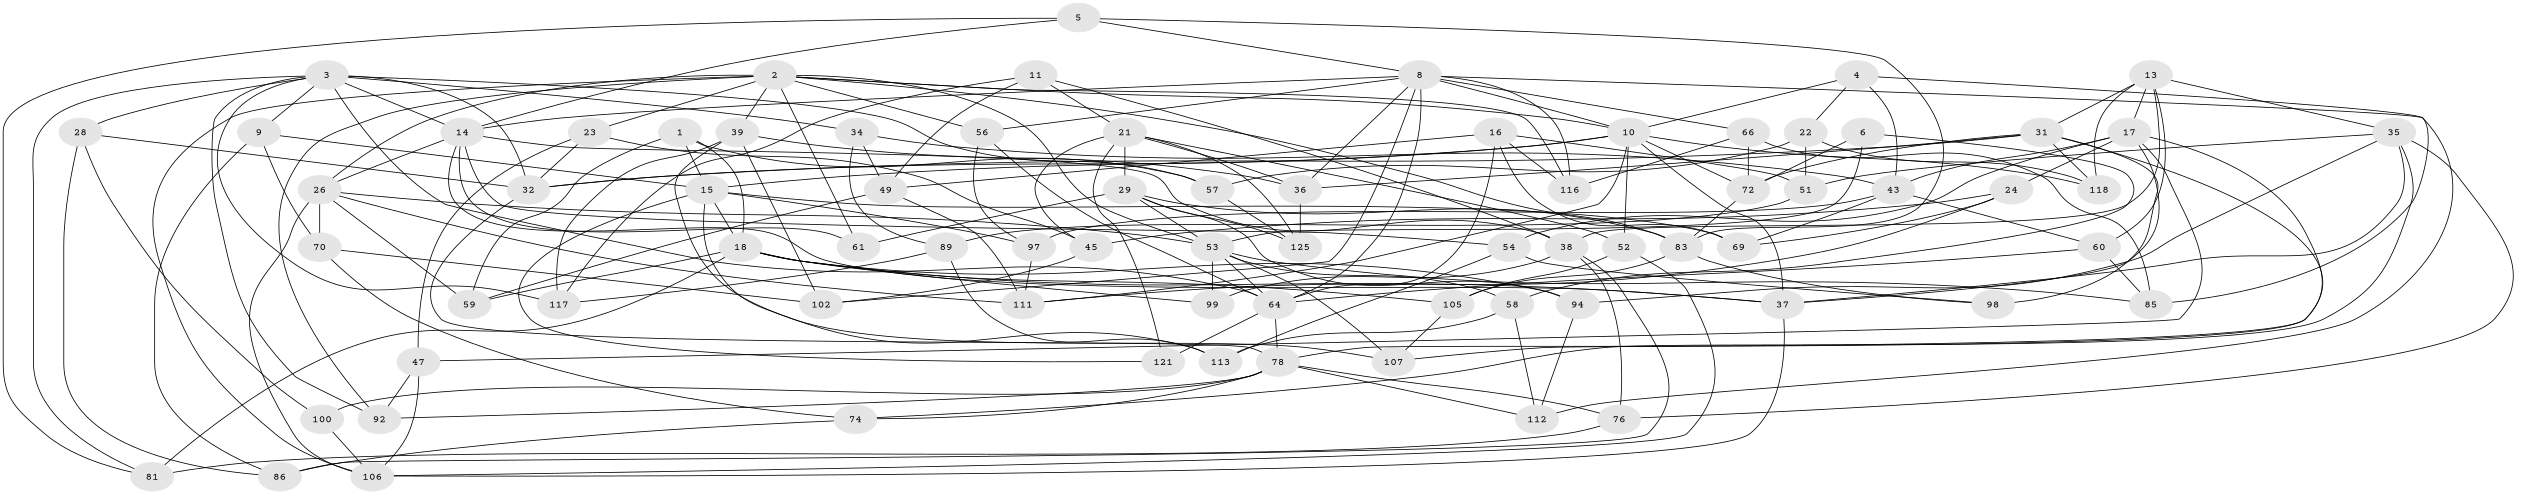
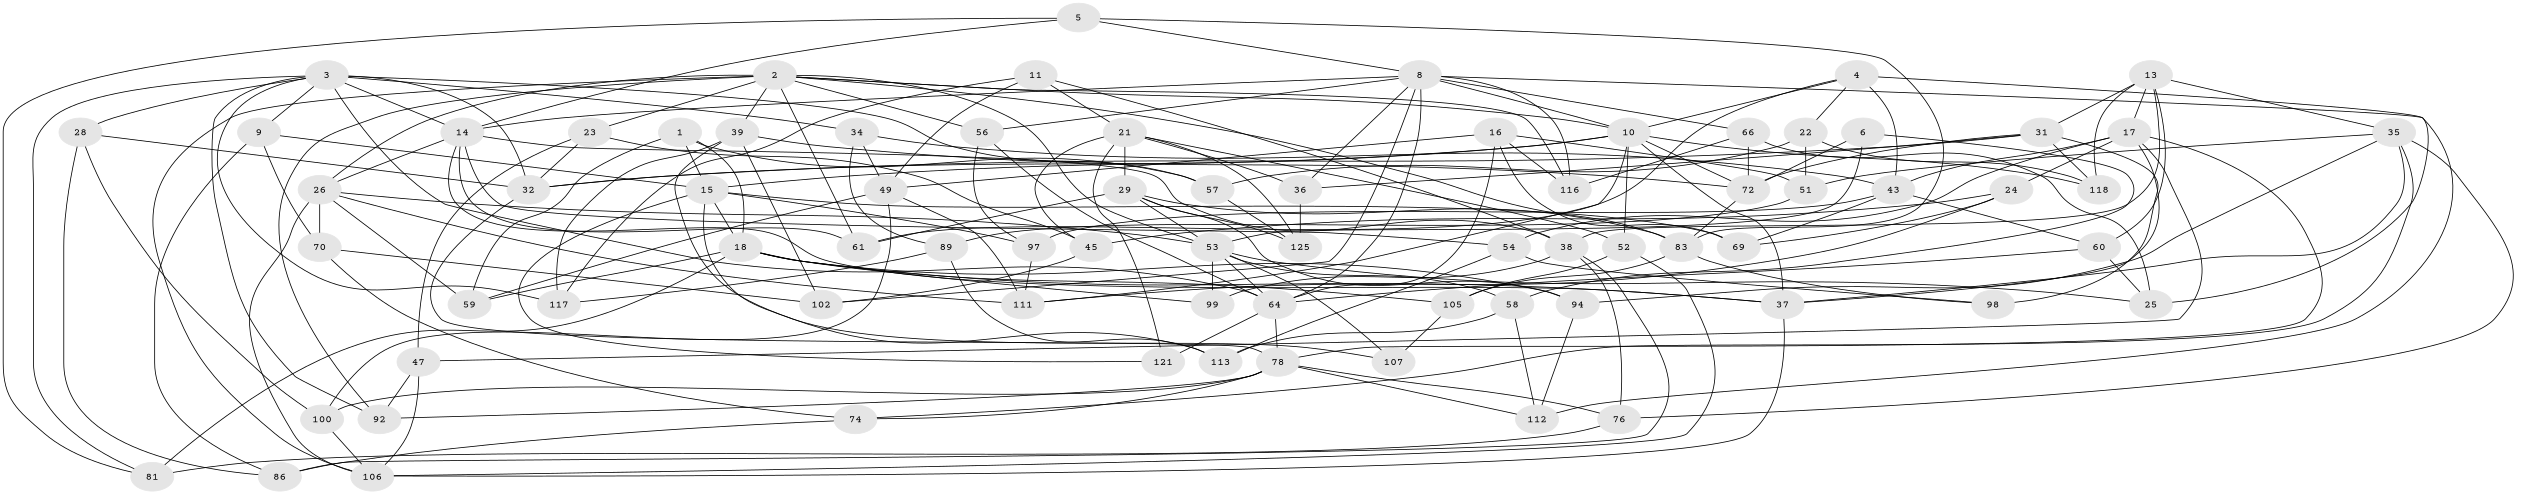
edge "39" -- "36": now "39" -- "72"
edge "4" -- "61": added
node "85": label "85" -> "25"
edge "49" -- "100": added
edge "31" -- "107": removed
